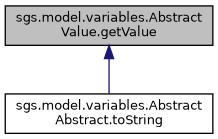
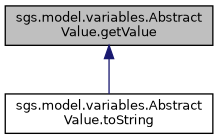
node "sgs.model.variables.Abstract Abstract.toString": label "sgs.model.variables.Abstract Abstract.toString" -> "sgs.model.variables.Abstract Value.toString"
